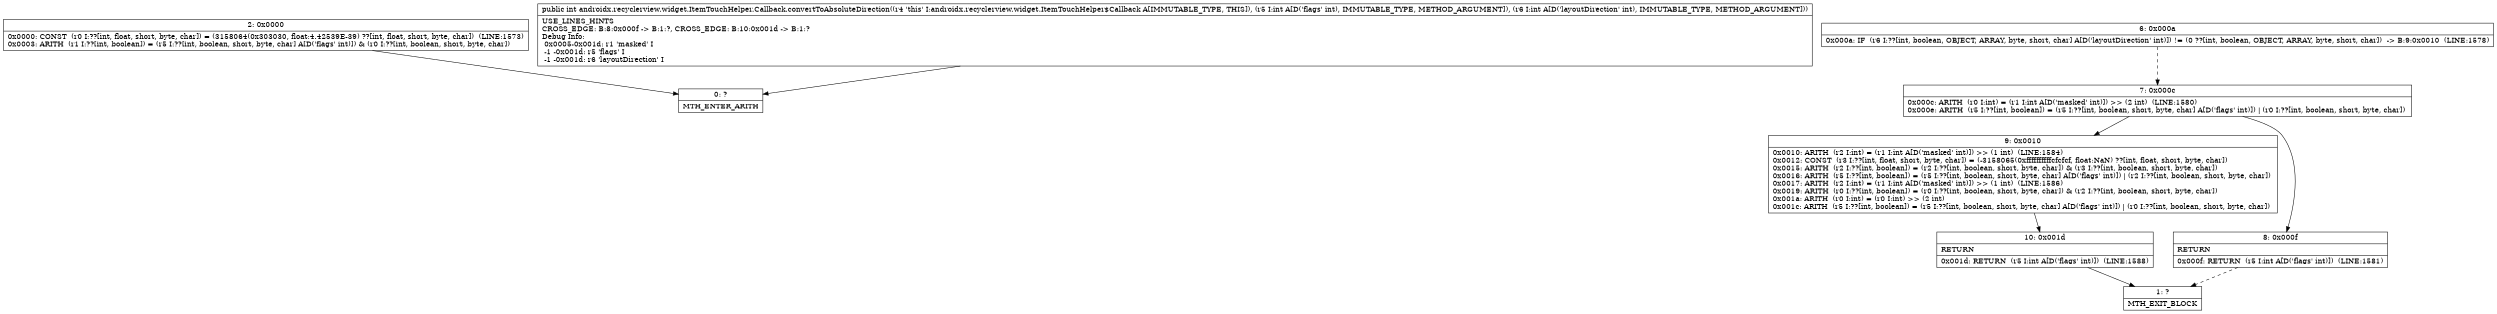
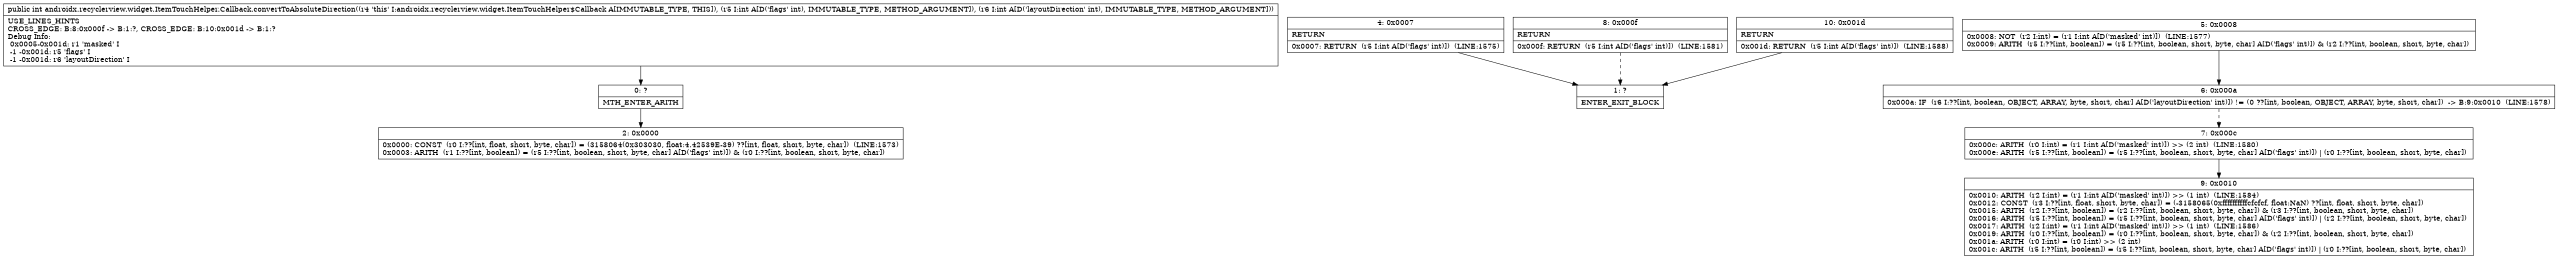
node "4: 0x0007": added
node "5: 0x0008": added
edge "2: 0x0000" -> "0: ?": reversed
edge "7: 0x000c" -> "8: 0x000f": removed
edge "9: 0x0010" -> "10: 0x001d": removed
node "1: ?": text "MTH_EXIT_BLOCK" -> "ENTER_EXIT_BLOCK"
